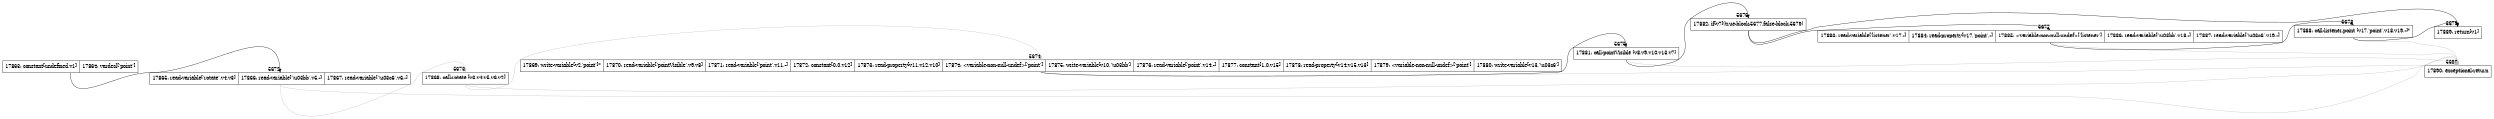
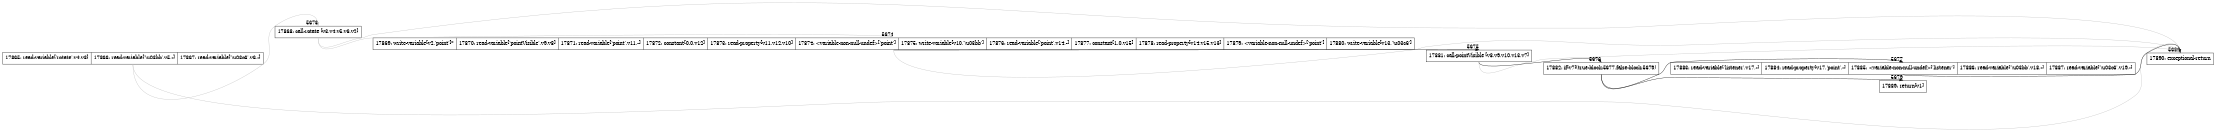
node "17888: call-listener.point [v17,'point',v18,v19,-]*": removed
edge "17883: read-variable['listener',v17,-]" -> "17890: exceptional-return": color gray -> black
node "17863: constant[undefined,v1]": removed
